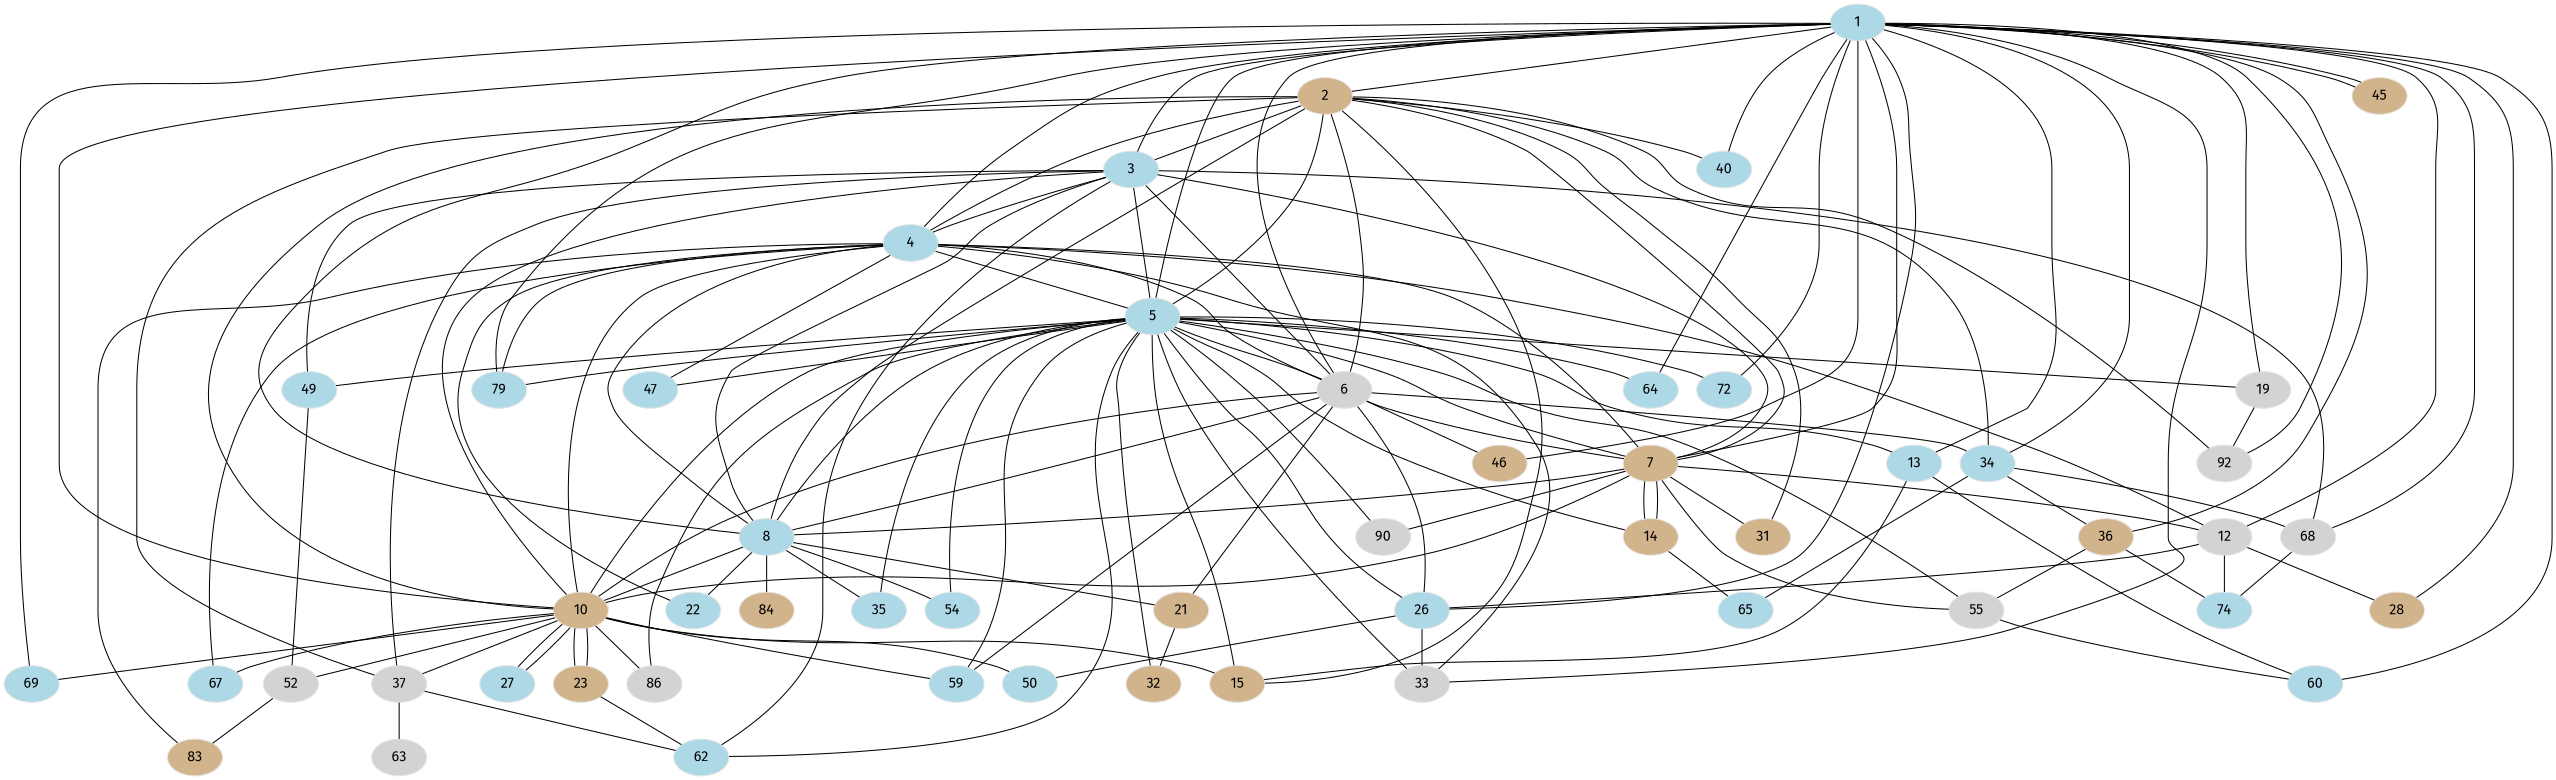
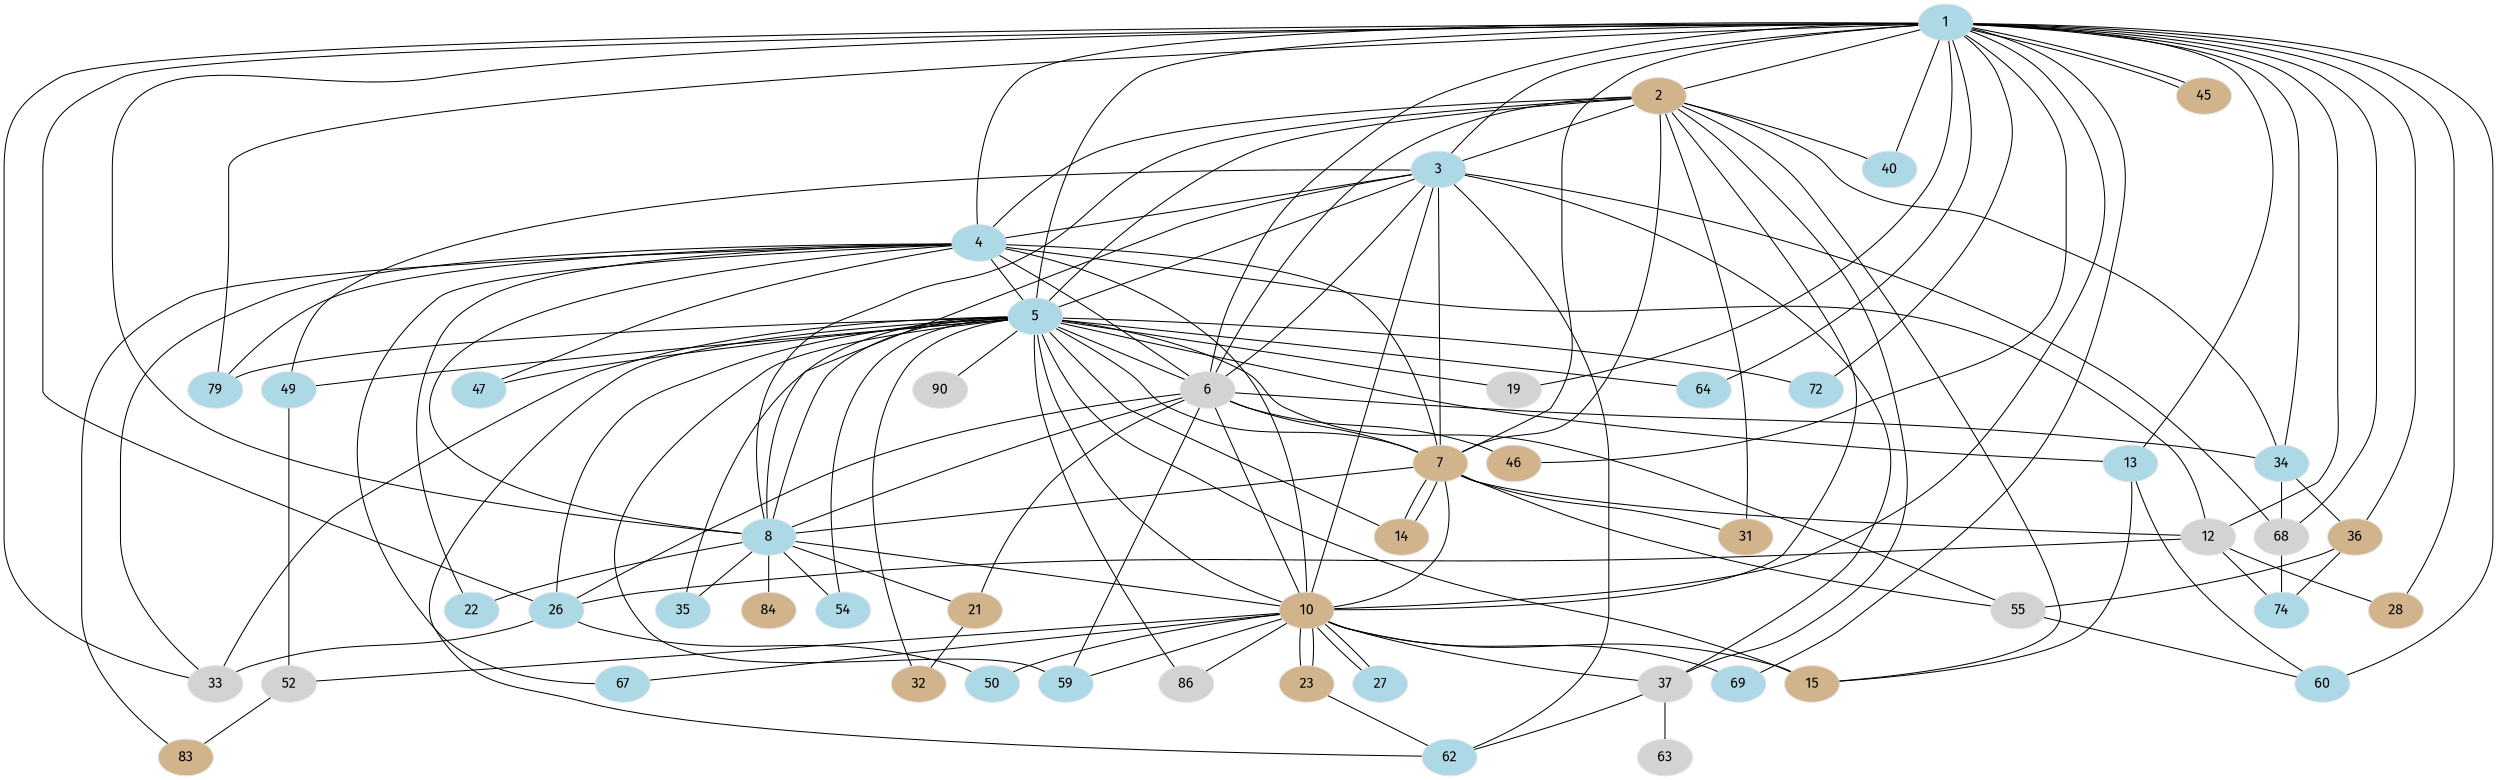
node "92": removed
edge "7" -- "90": removed
node "65": removed
